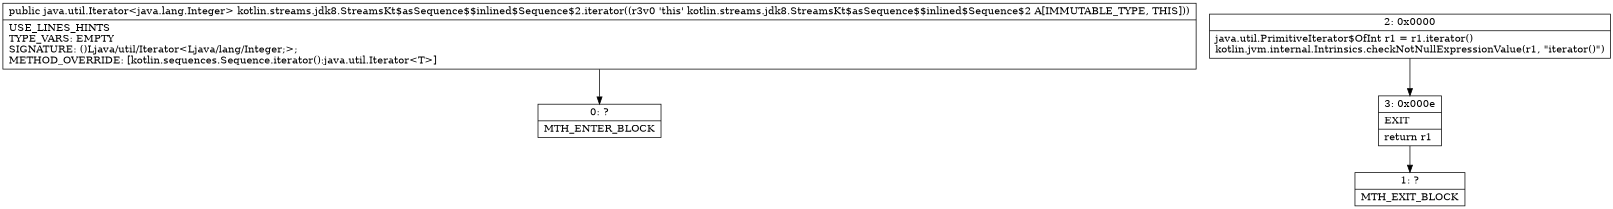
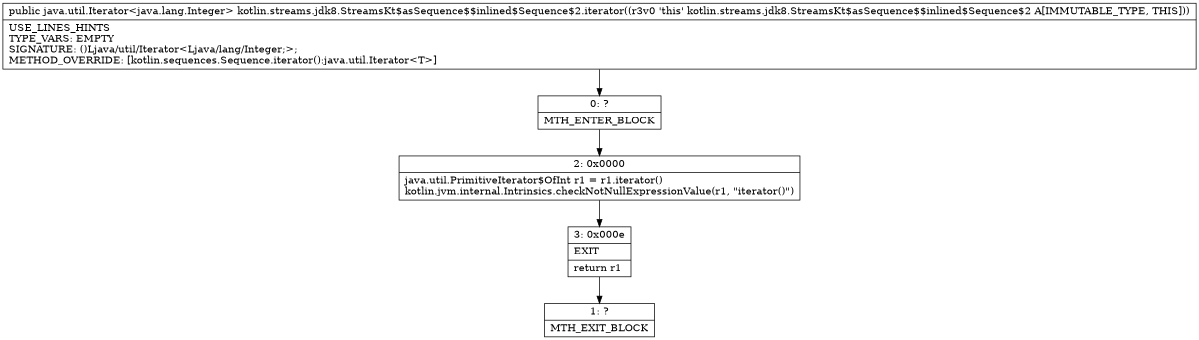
edge "0: ?" -> "2: 0x0000": added
